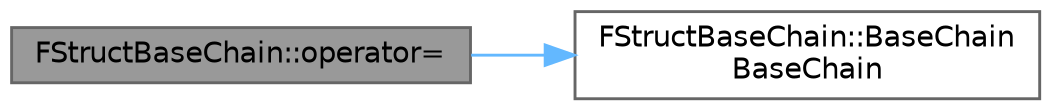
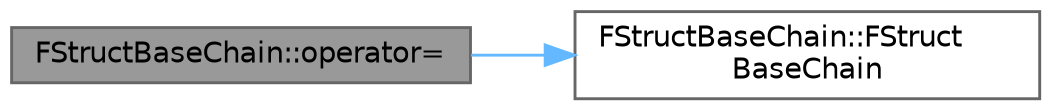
node "FStructBaseChain::BaseChain BaseChain": label "FStructBaseChain::BaseChain BaseChain" -> "FStructBaseChain::FStruct BaseChain"
